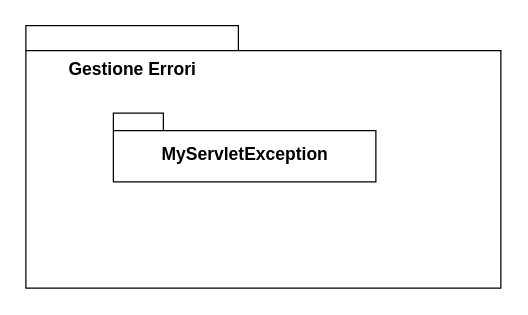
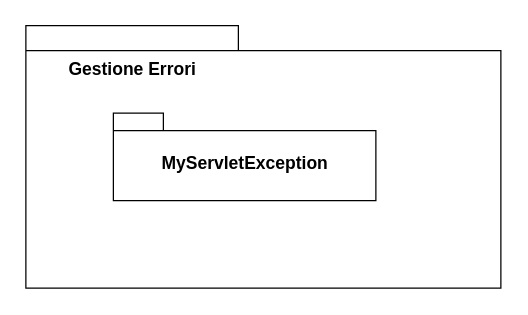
node "MyServletException": size 263x69 -> 263x88
